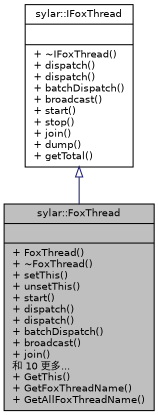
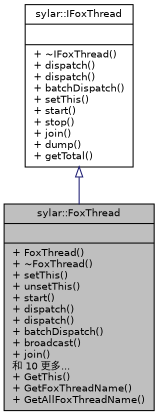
node "sylar::IFoxThread": text "+ broadcast()" -> "+ setThis()"
